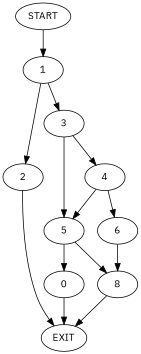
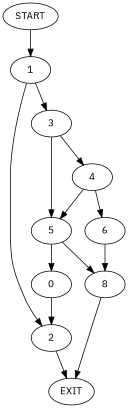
edge "0" -> "EXIT": now "0" -> "2"
